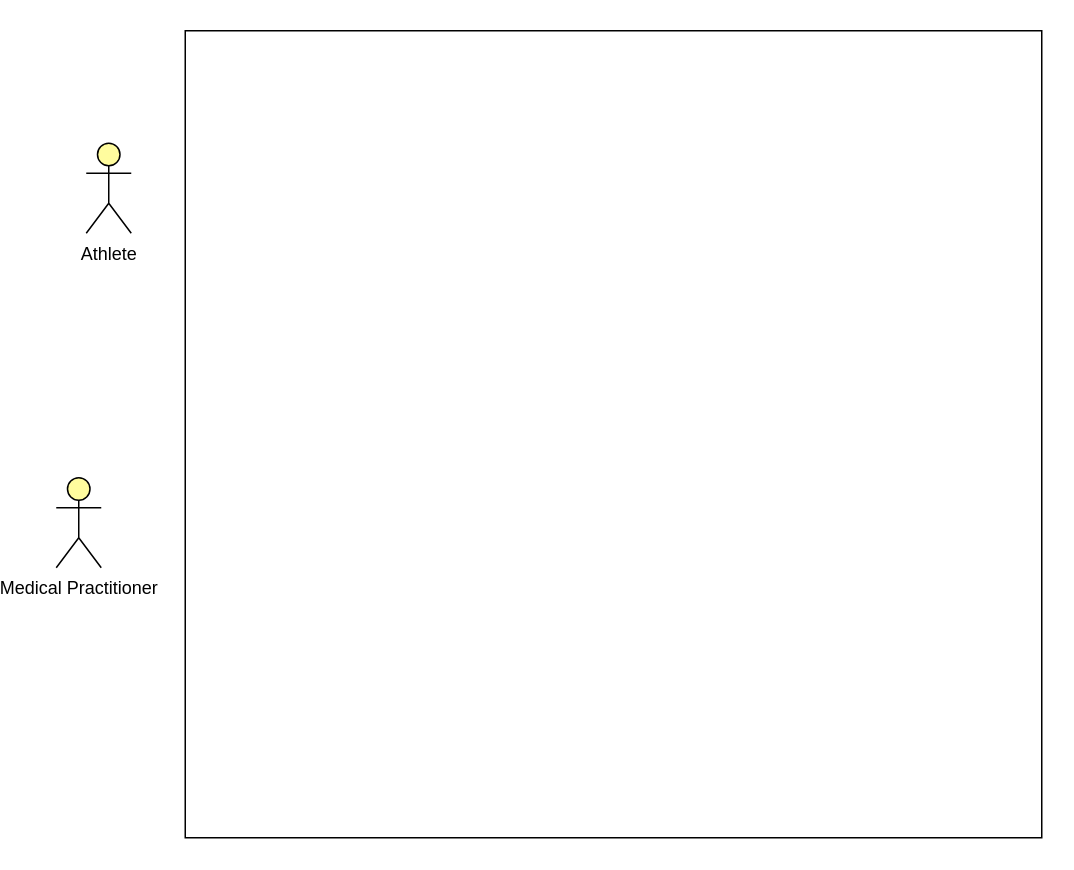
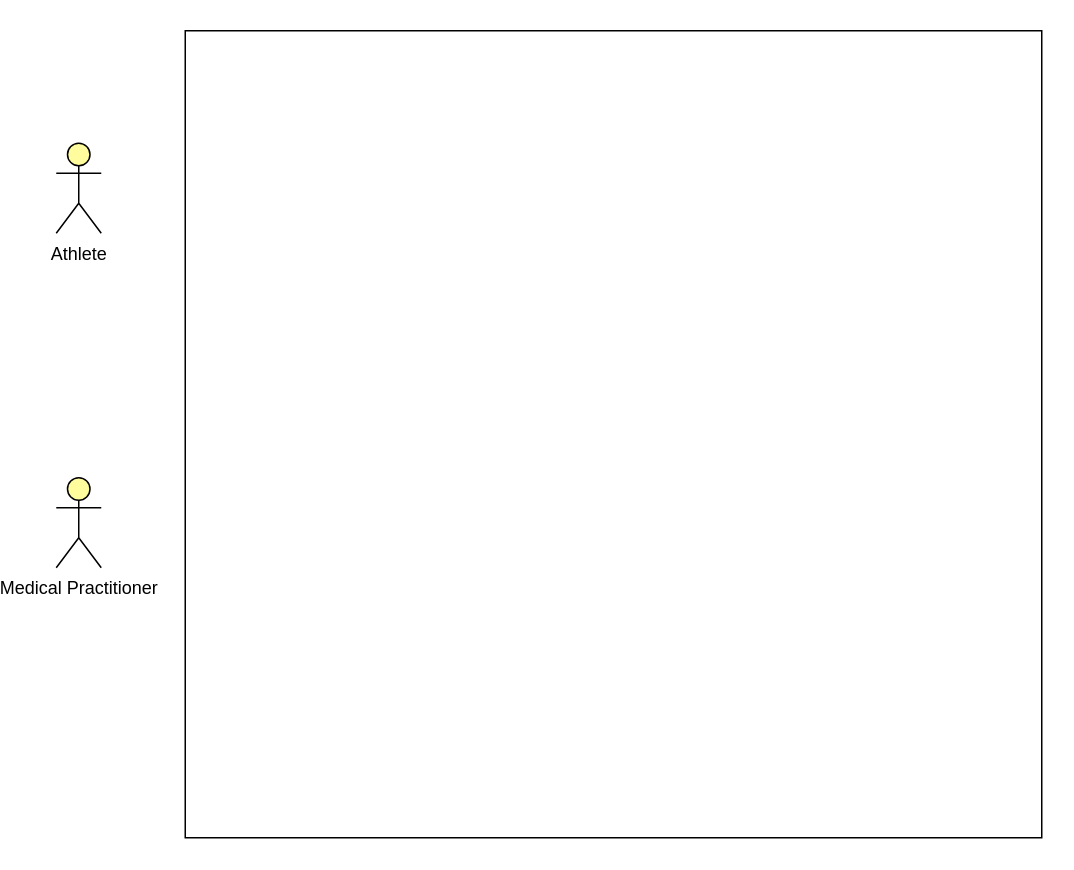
node "Athlete": moved (109, 188) -> (79, 188)
